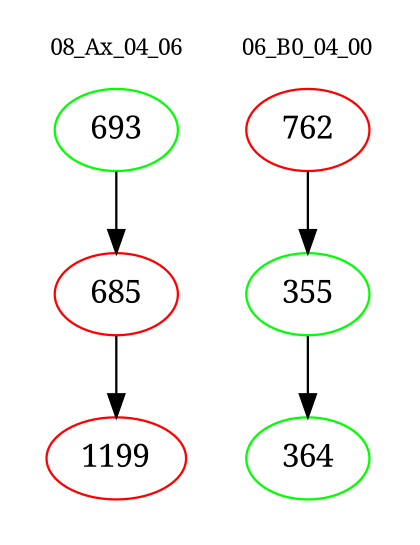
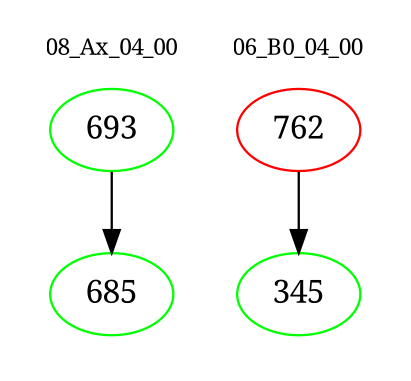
cluster "08_Ax_04_06": label "08_Ax_04_06" -> "08_Ax_04_00"
node "685": color red -> green
node "355": label "355" -> "345"
node "1199": removed
node "364": removed
